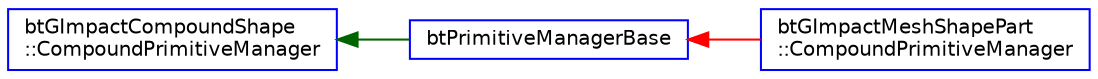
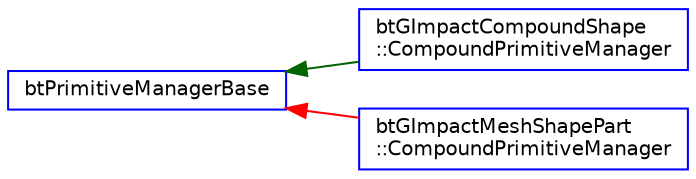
edge "btPrimitiveManagerBase" -> "btGImpactCompoundShape ::CompoundPrimitiveManager": reversed
